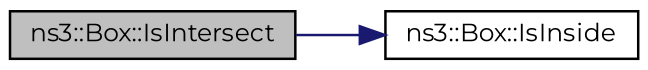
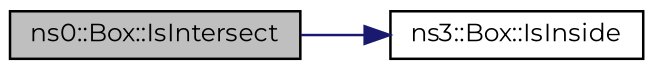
node "ns3::Box::IsIntersect": label "ns3::Box::IsIntersect" -> "ns0::Box::IsIntersect"
